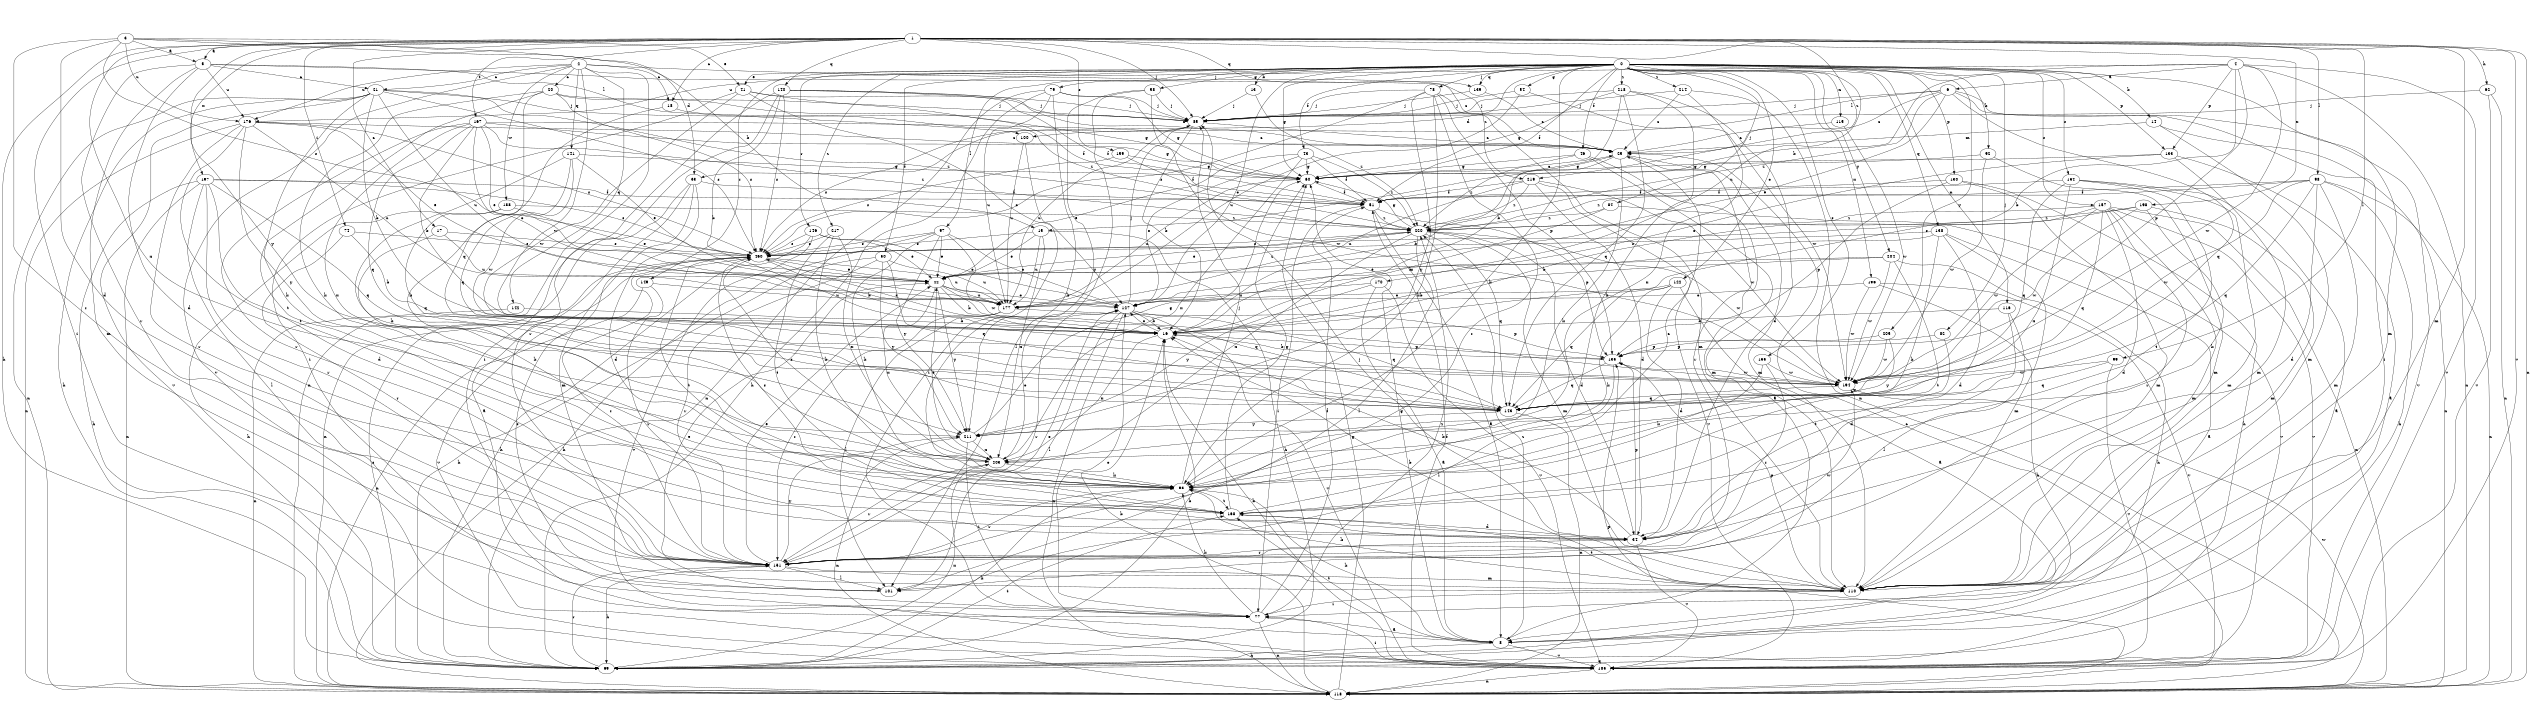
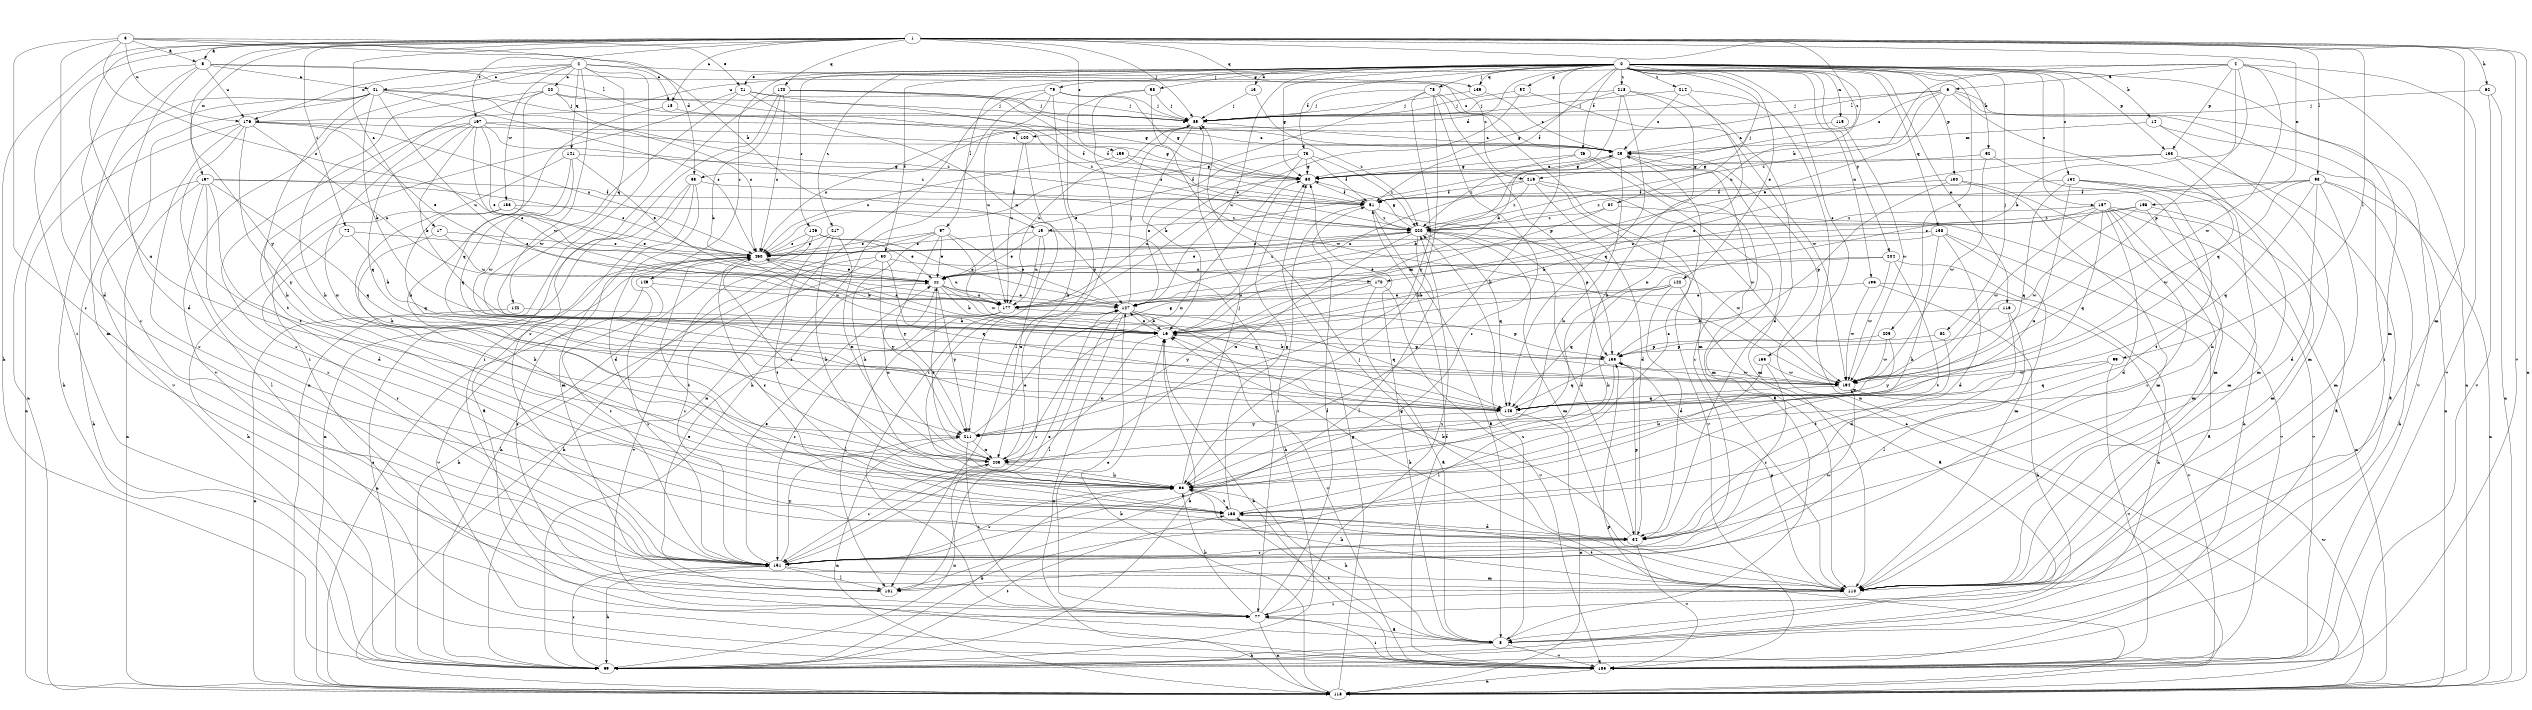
edge "41" -> "127": label "o" -> "n"
edge "50" -> "177": now "50" -> "170"
